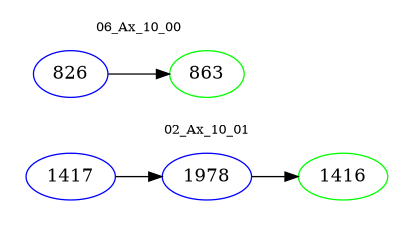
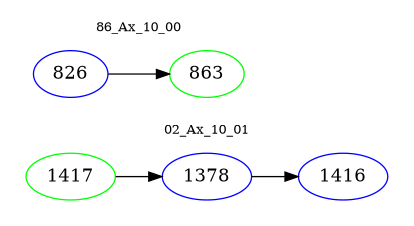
cluster "06_Ax_10_00": label "06_Ax_10_00" -> "86_Ax_10_00"
node "1417": color blue -> green
node "1978": label "1978" -> "1378"
node "1416": color green -> blue
